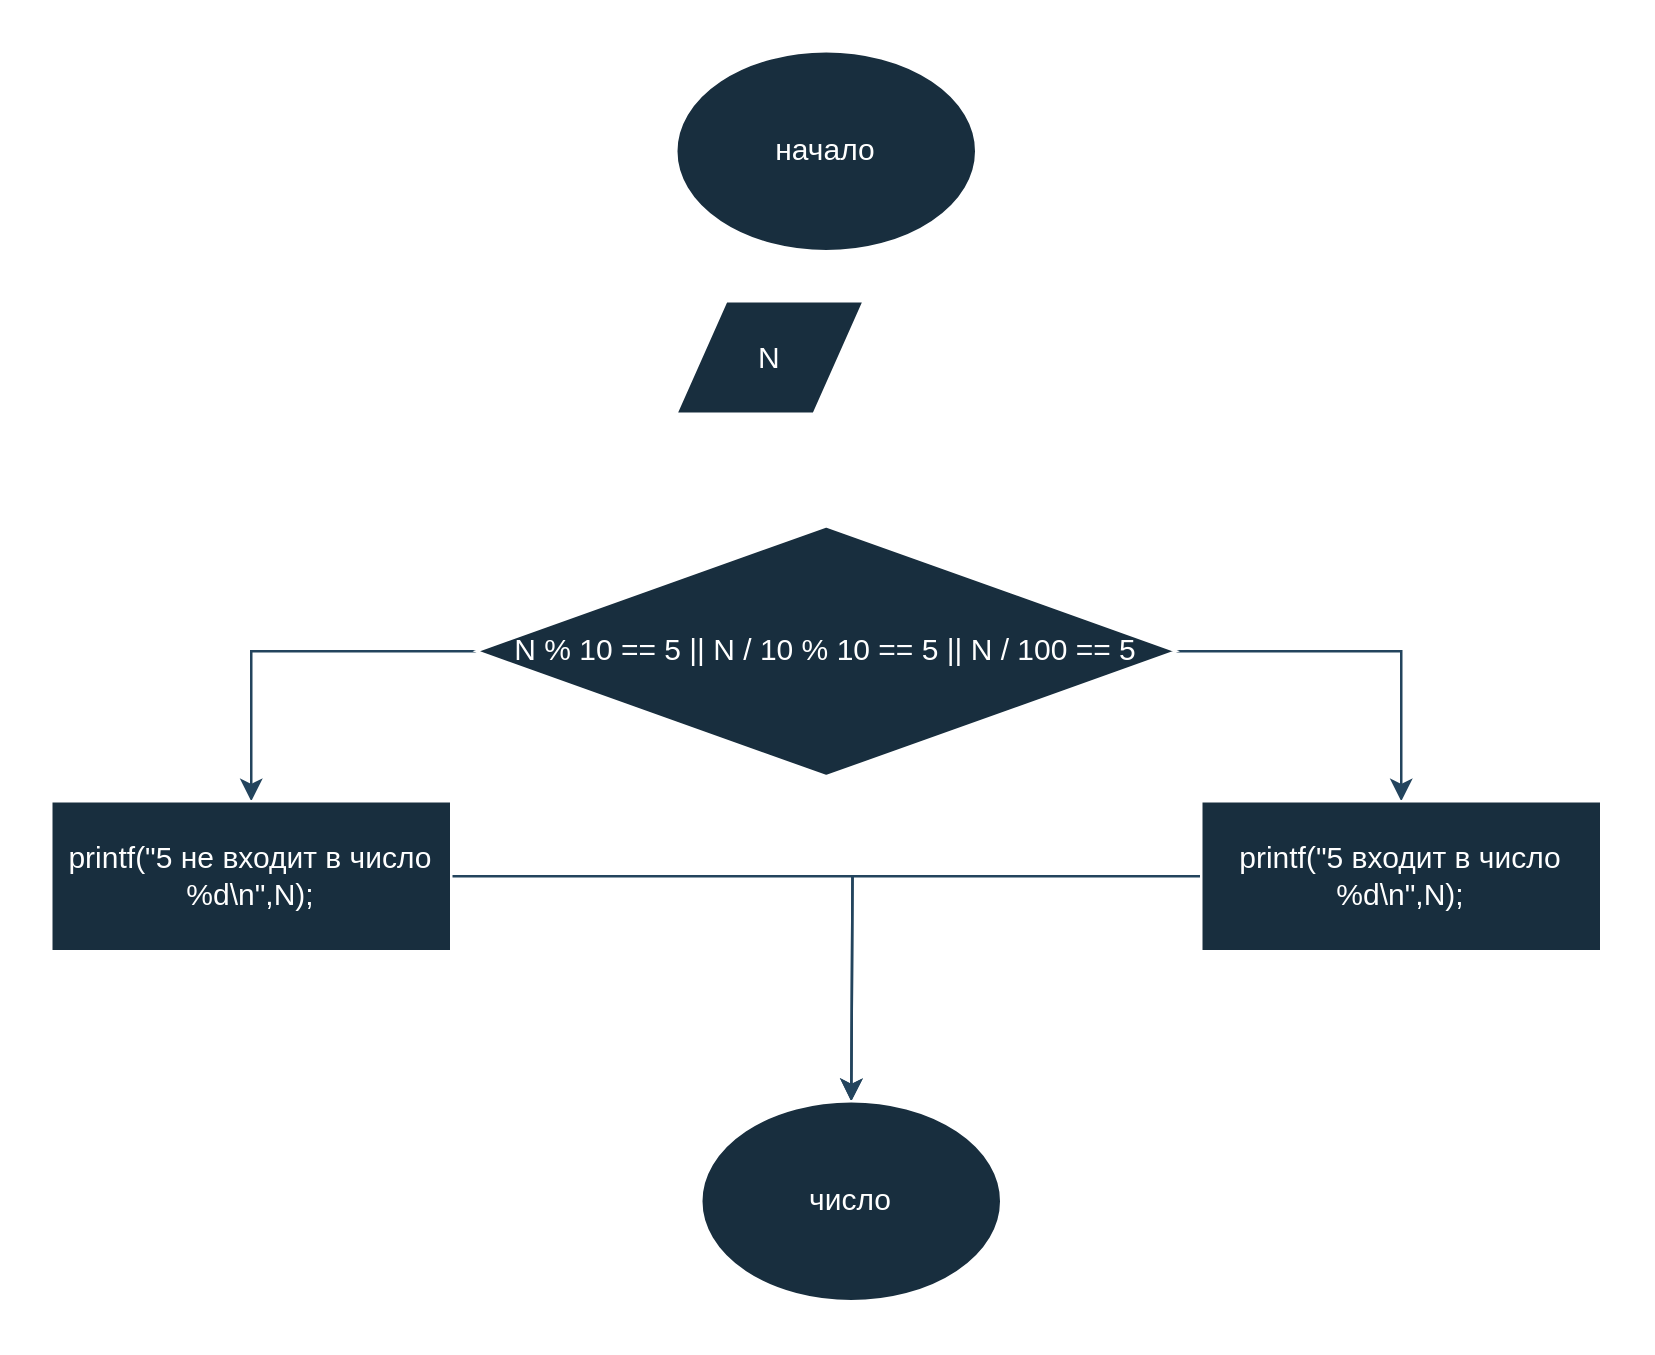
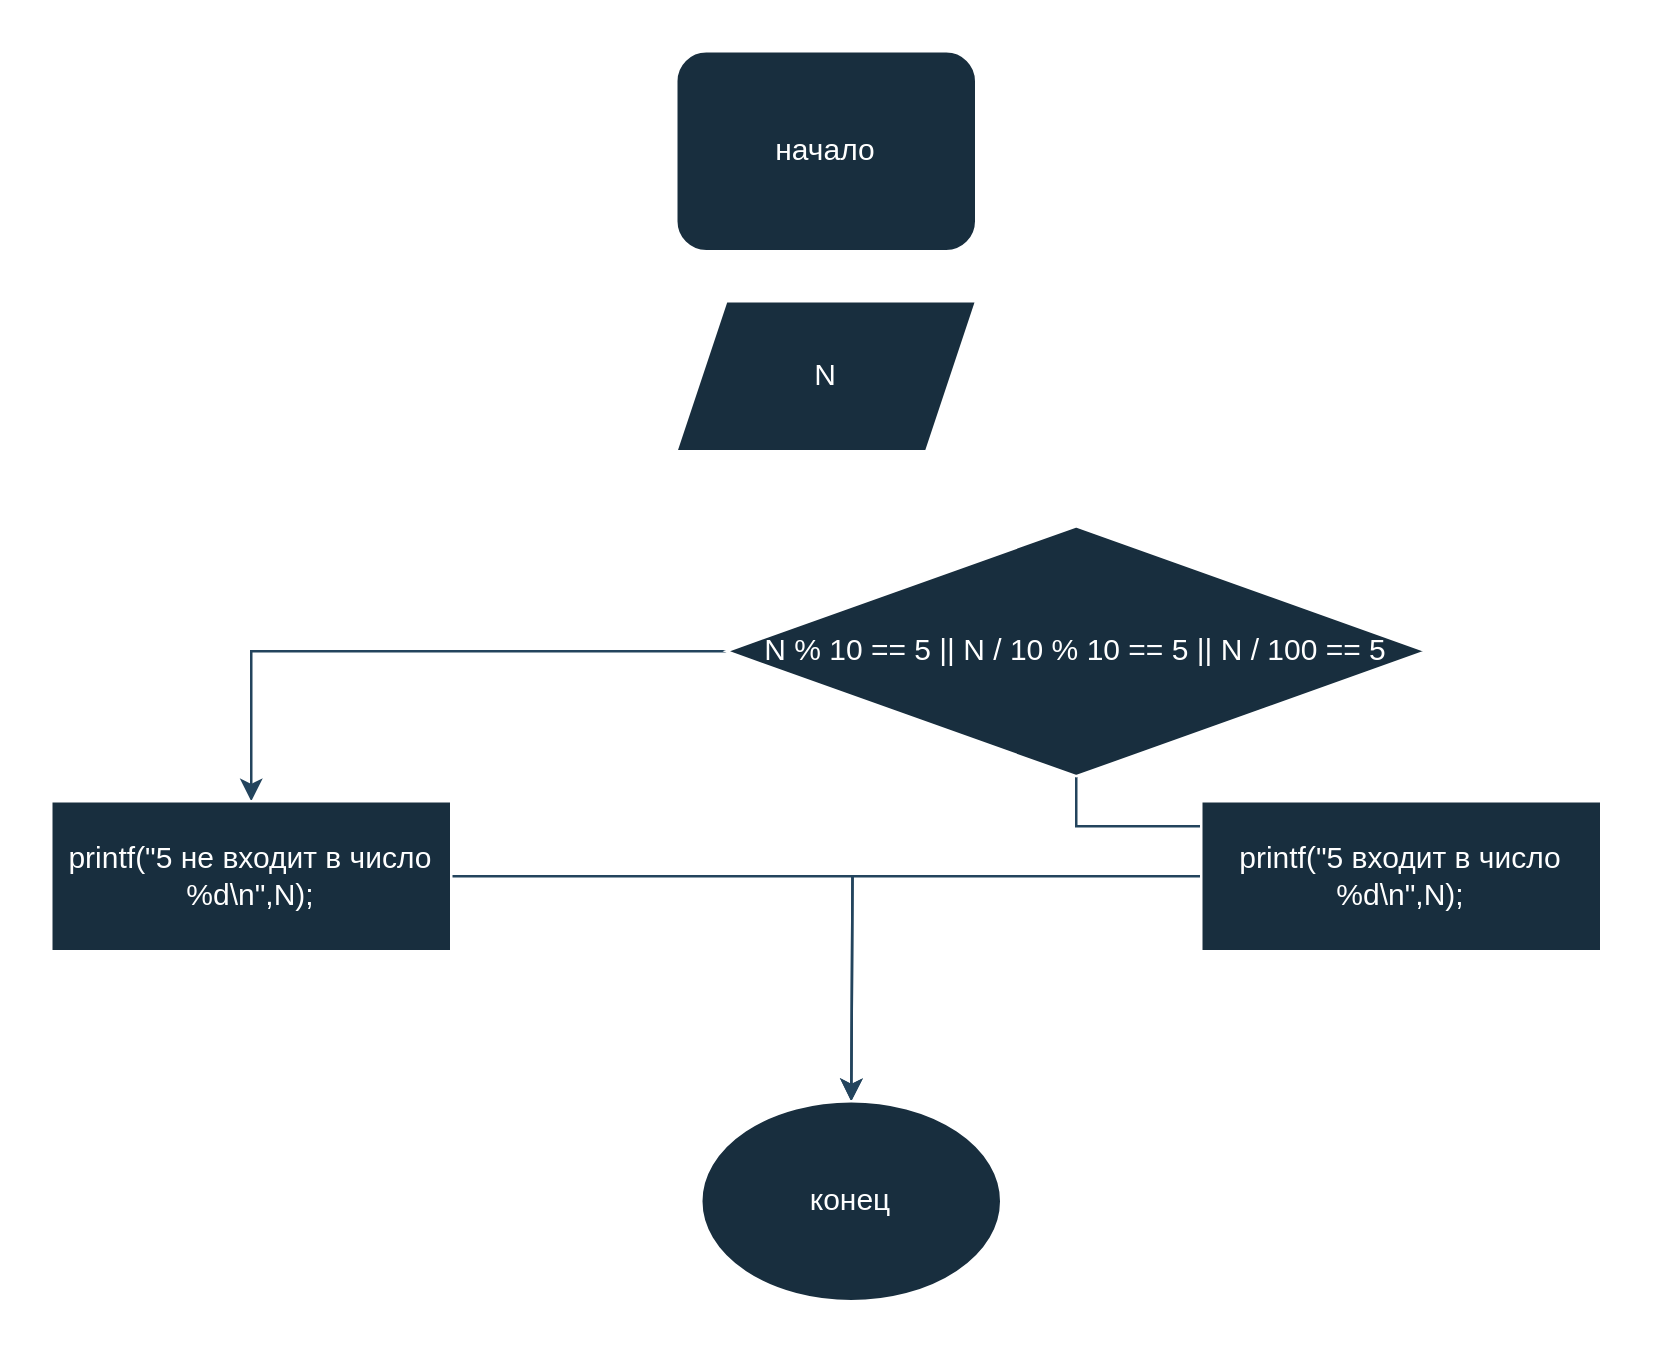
node "начало": shape ellipse -> rounded rectangle
node "N": size 188x113 -> 300x150
node "N % 10 == 5 || N / 10 % 10 == 5 || N / 100 == 5": moved (826, 651) -> (1076, 651)
node "число": label "число" -> "конец"
